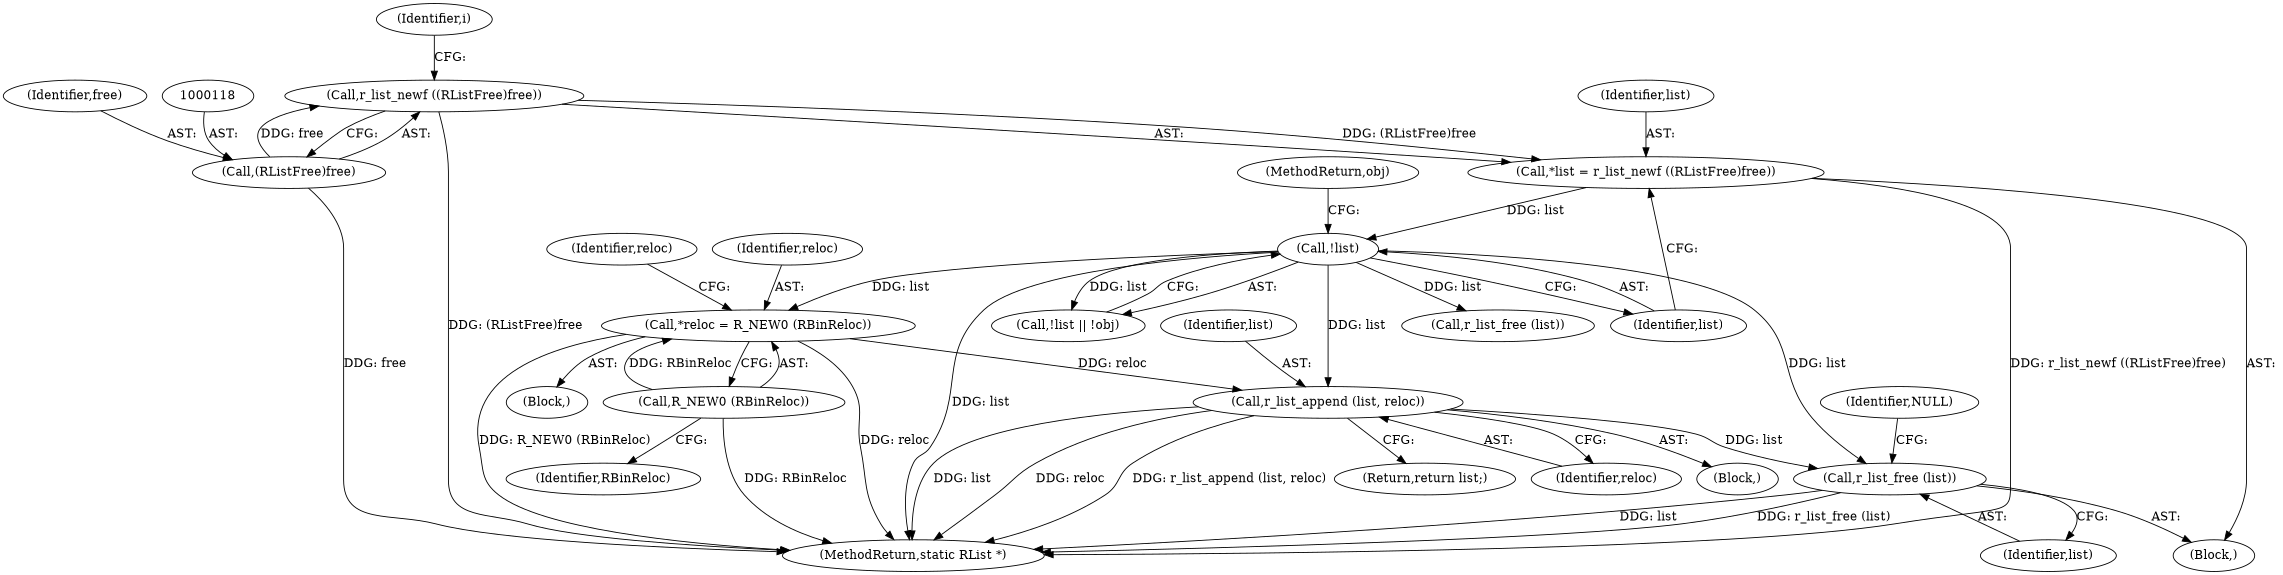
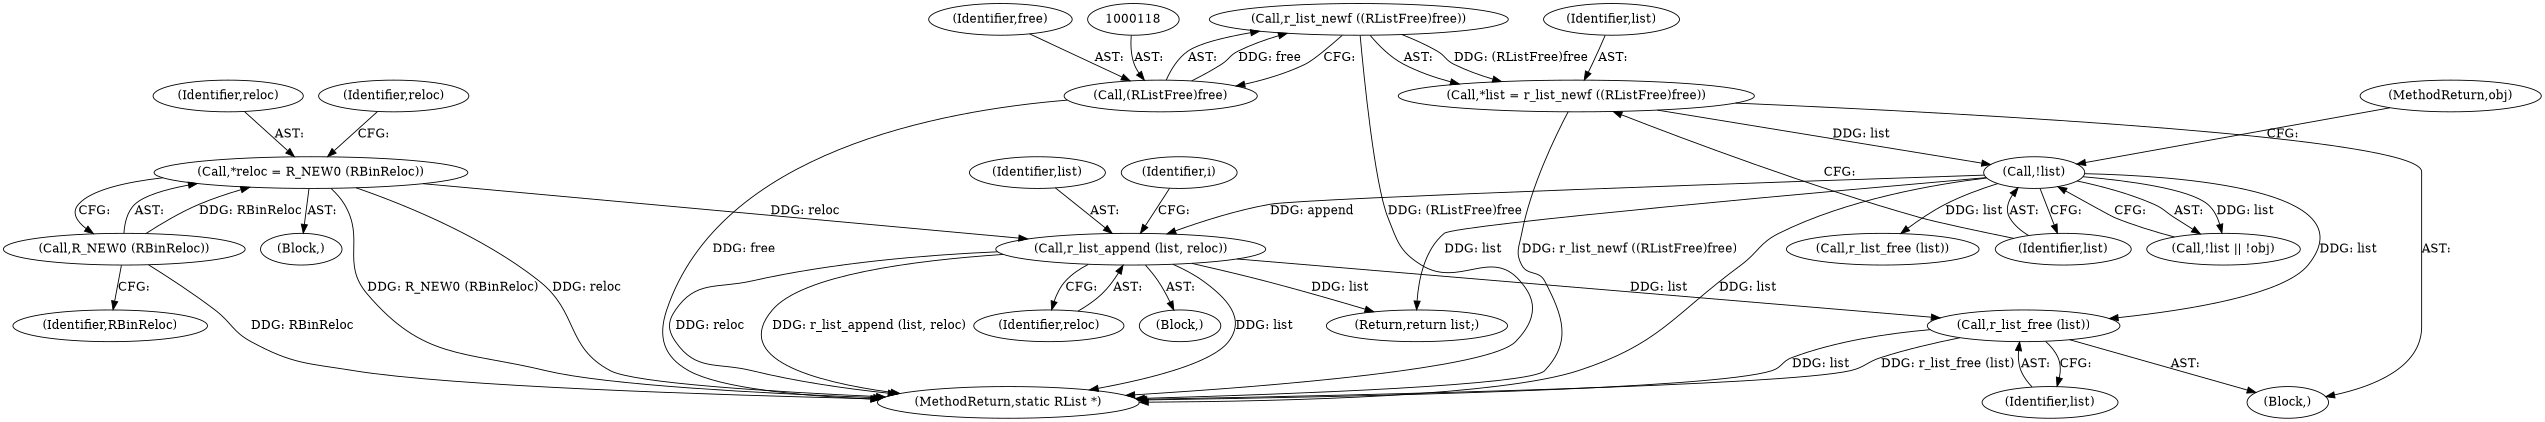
edge "(Identifier,i)" -> "(Call,r_list_newf ((RListFree)free))": now "(Identifier,i)" -> "(Call,r_list_append (list, reloc))"
edge "(Call,!list)" -> "(Call,*reloc = R_NEW0 (RBinReloc))": now "(Call,!list)" -> "(Return,return list;)"
edge "(Call,!list)" -> "(Call,r_list_append (list, reloc))": label "DDG: list" -> "DDG: append"
node "(Identifier,NULL)": removed
edge "(Call,r_list_append (list, reloc))" -> "(Return,return list;)": label "CFG: " -> "DDG: list"
